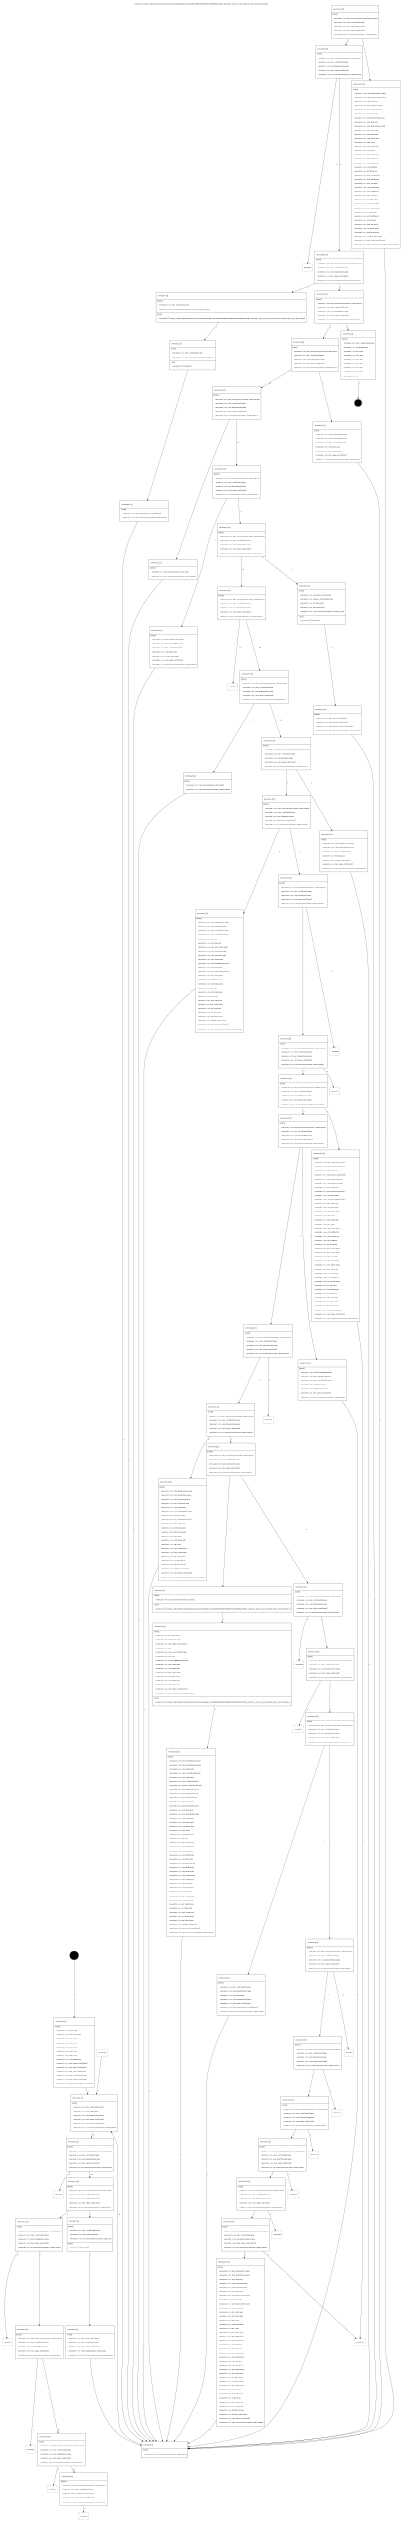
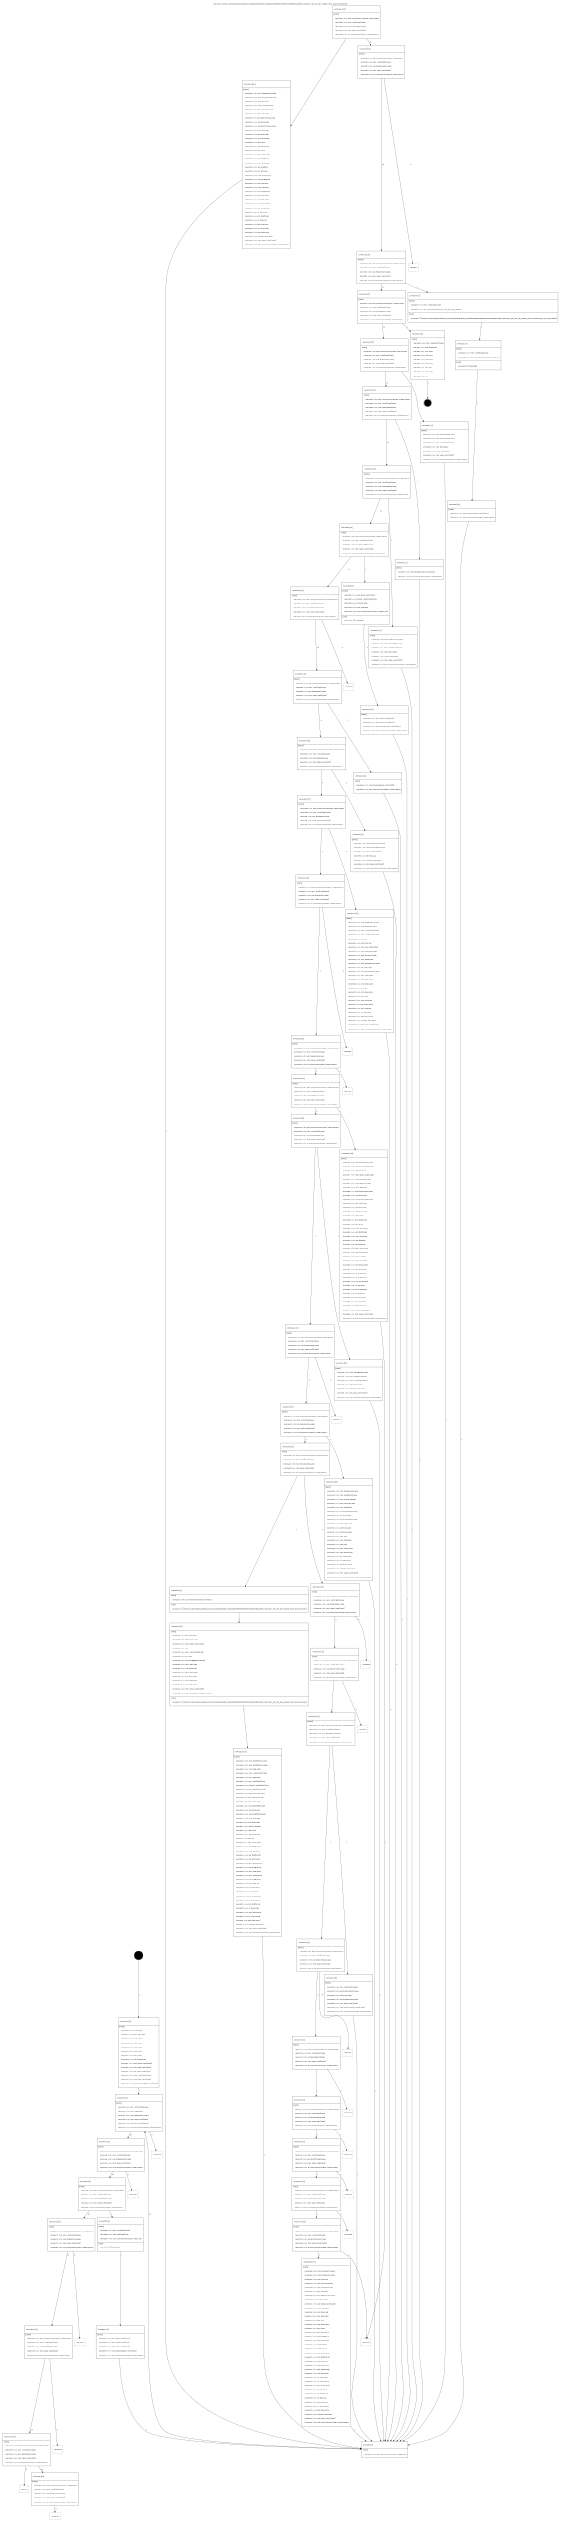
edge "0x401dbe" -> "0x40142f [23]": reversed
